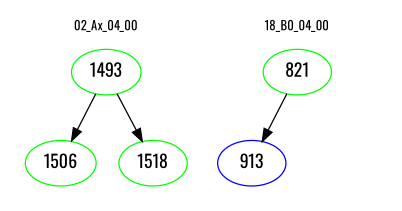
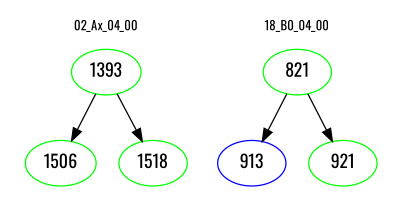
node "1493": label "1493" -> "1393"
node "921": added
